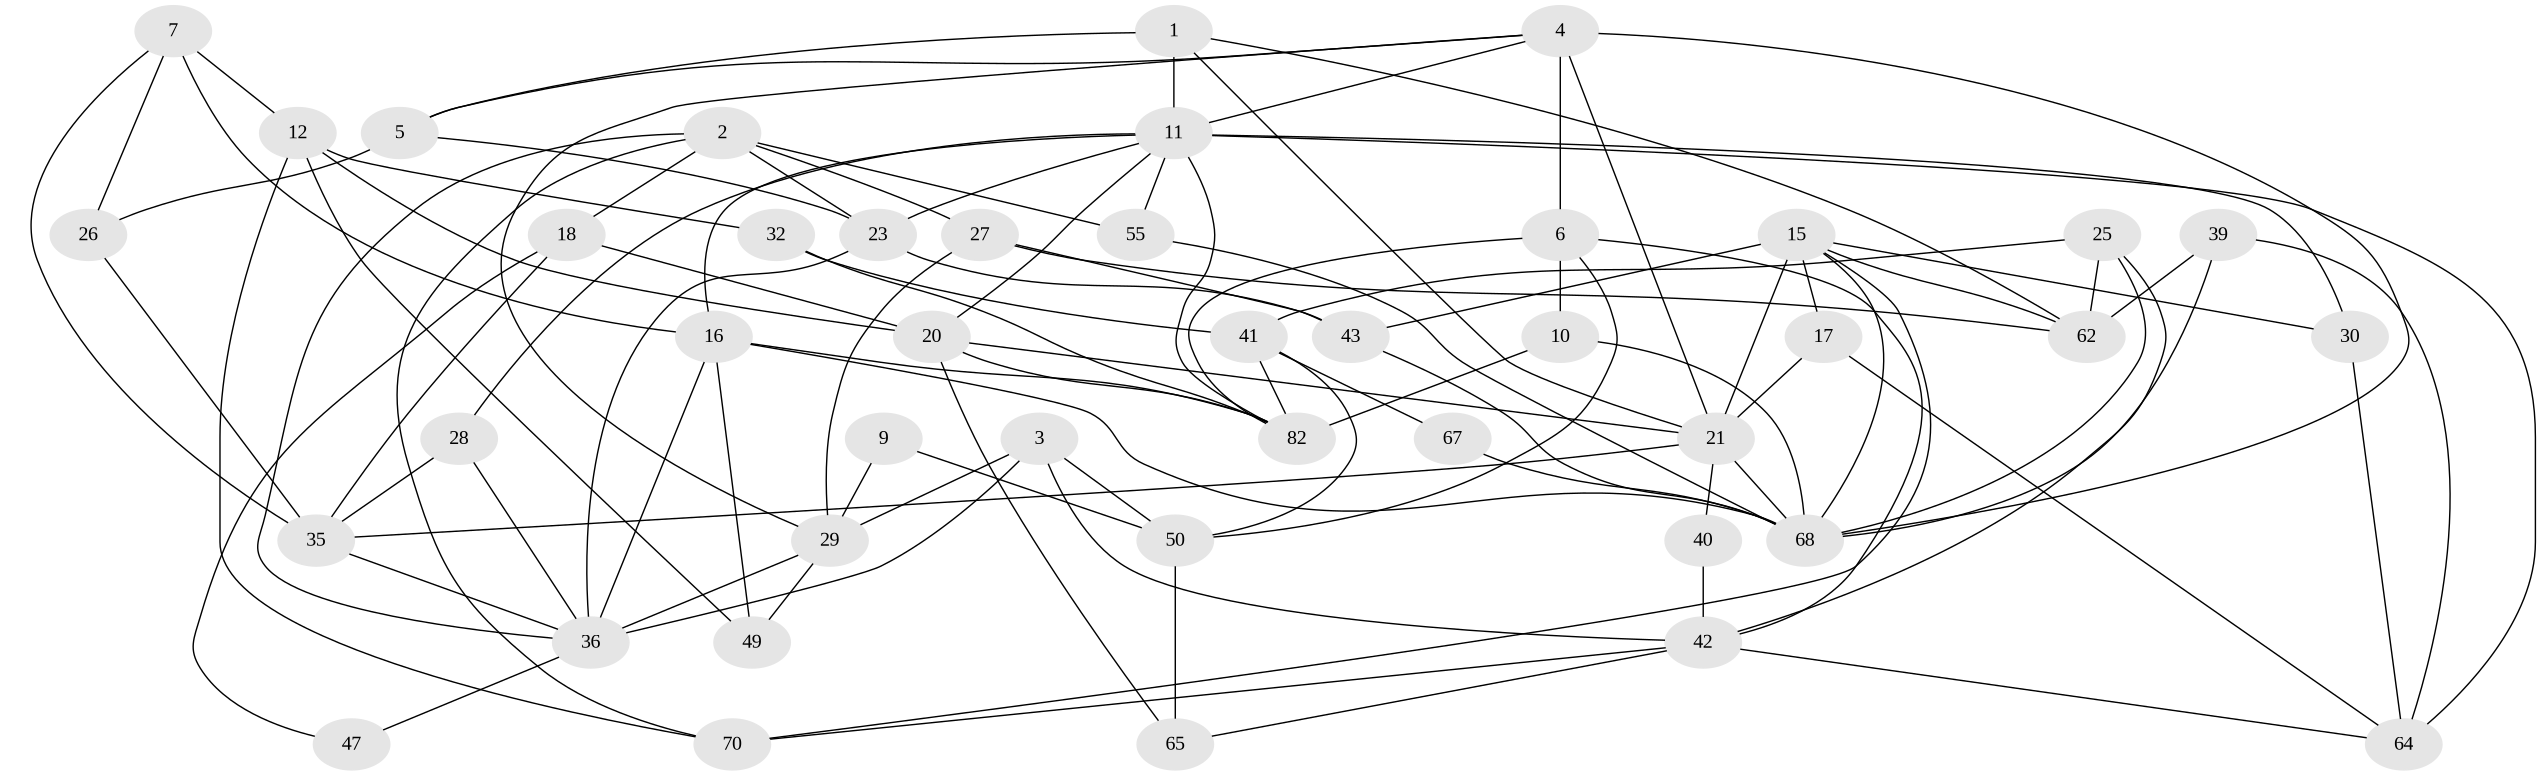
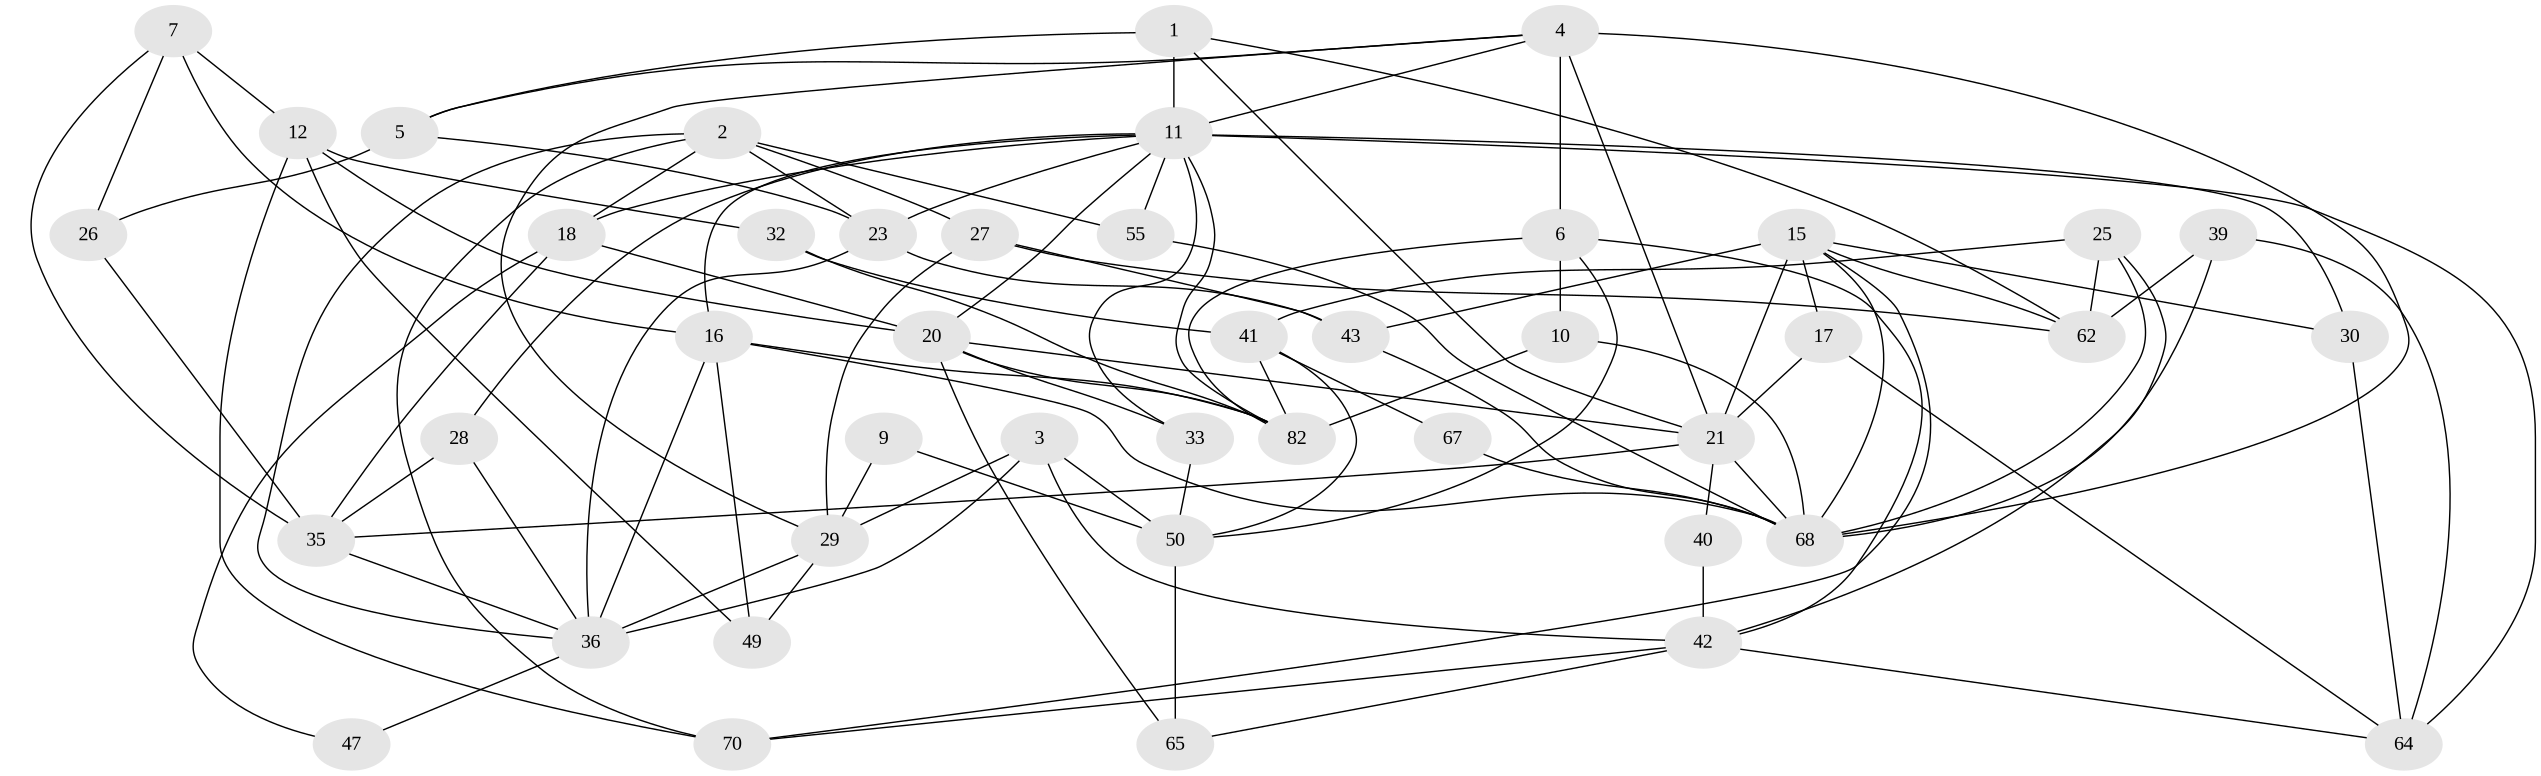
edge "11" -- "18": added
node "33": added
